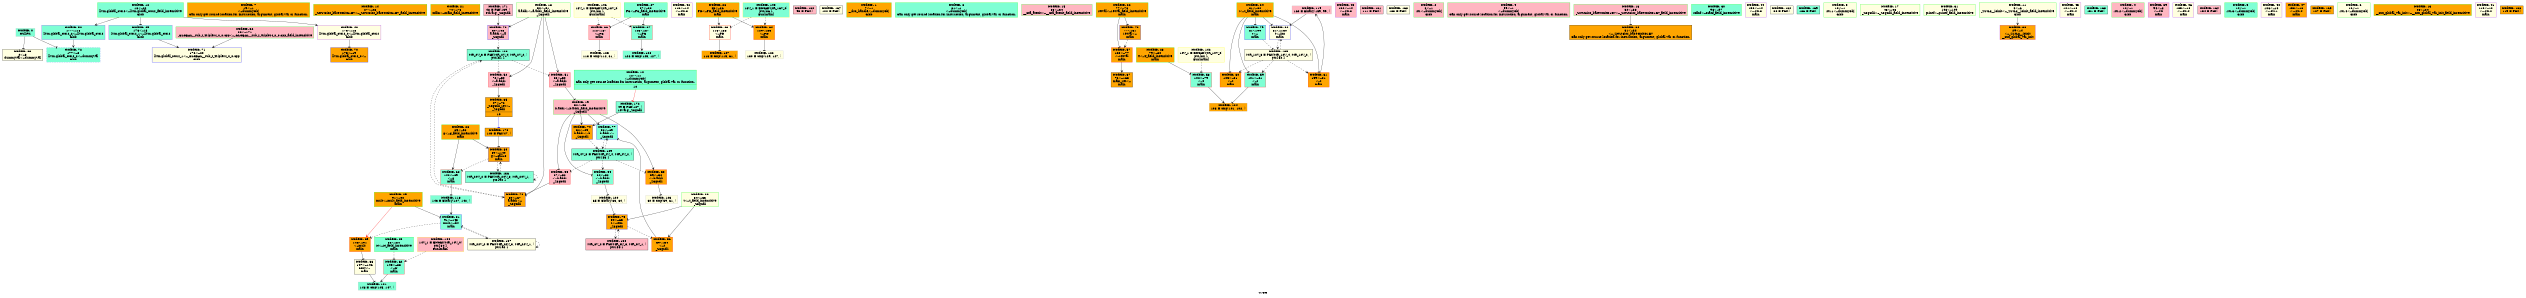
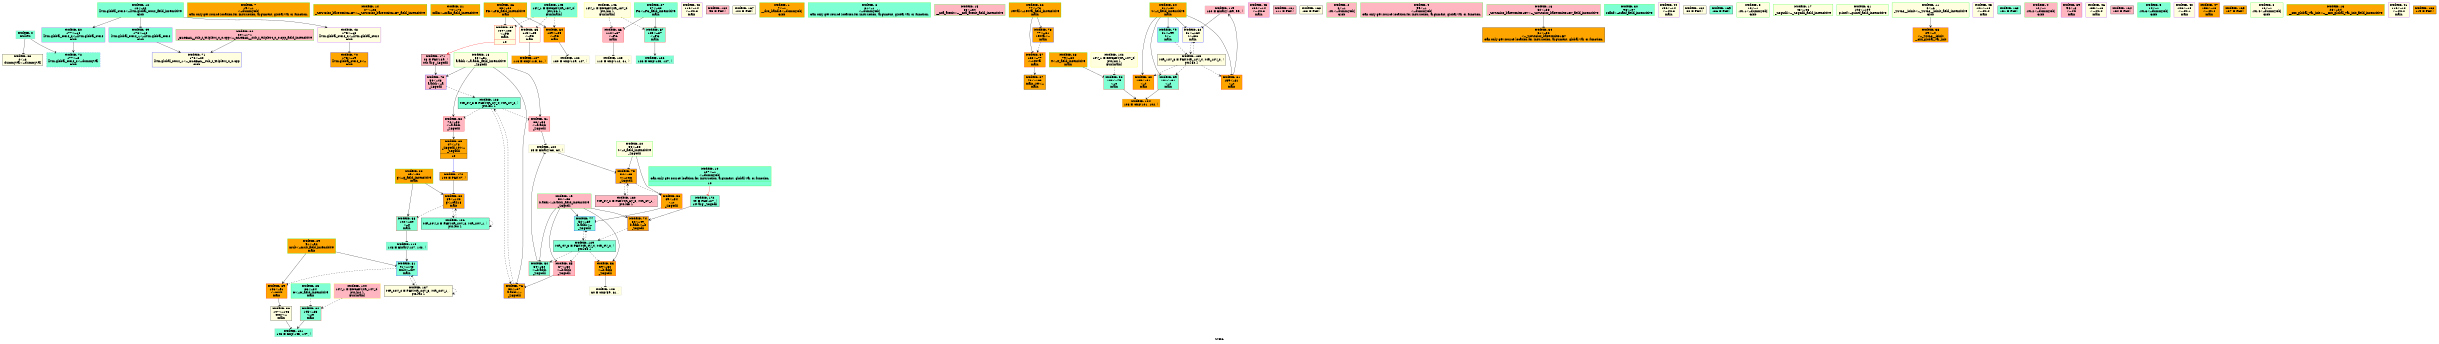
node "NodeID: 65": added
edge "NodeID: 24" -> "NodeID: 60": arrowhead tee -> vee
edge "NodeID: 51" -> "NodeID: 19": now "NodeID: 51" -> "NodeID: 120"
edge "NodeID: 29" -> "NodeID: 69": color red -> black
